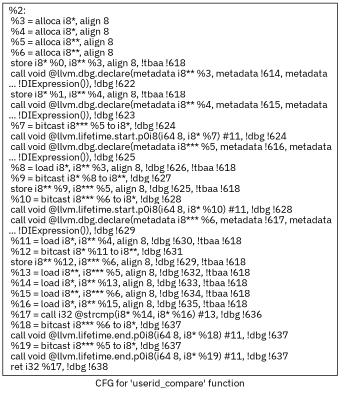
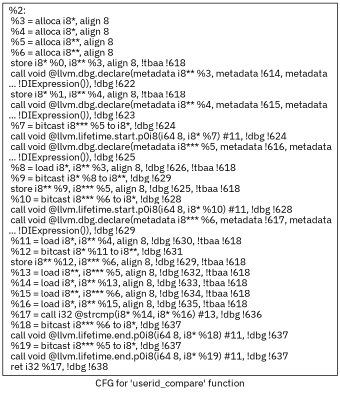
node "%2:": text "%9 = bitcast i8* %8 to i8**, !dbg !627" -> "%9 = bitcast i8* %8 to i8**, !dbg !629"
